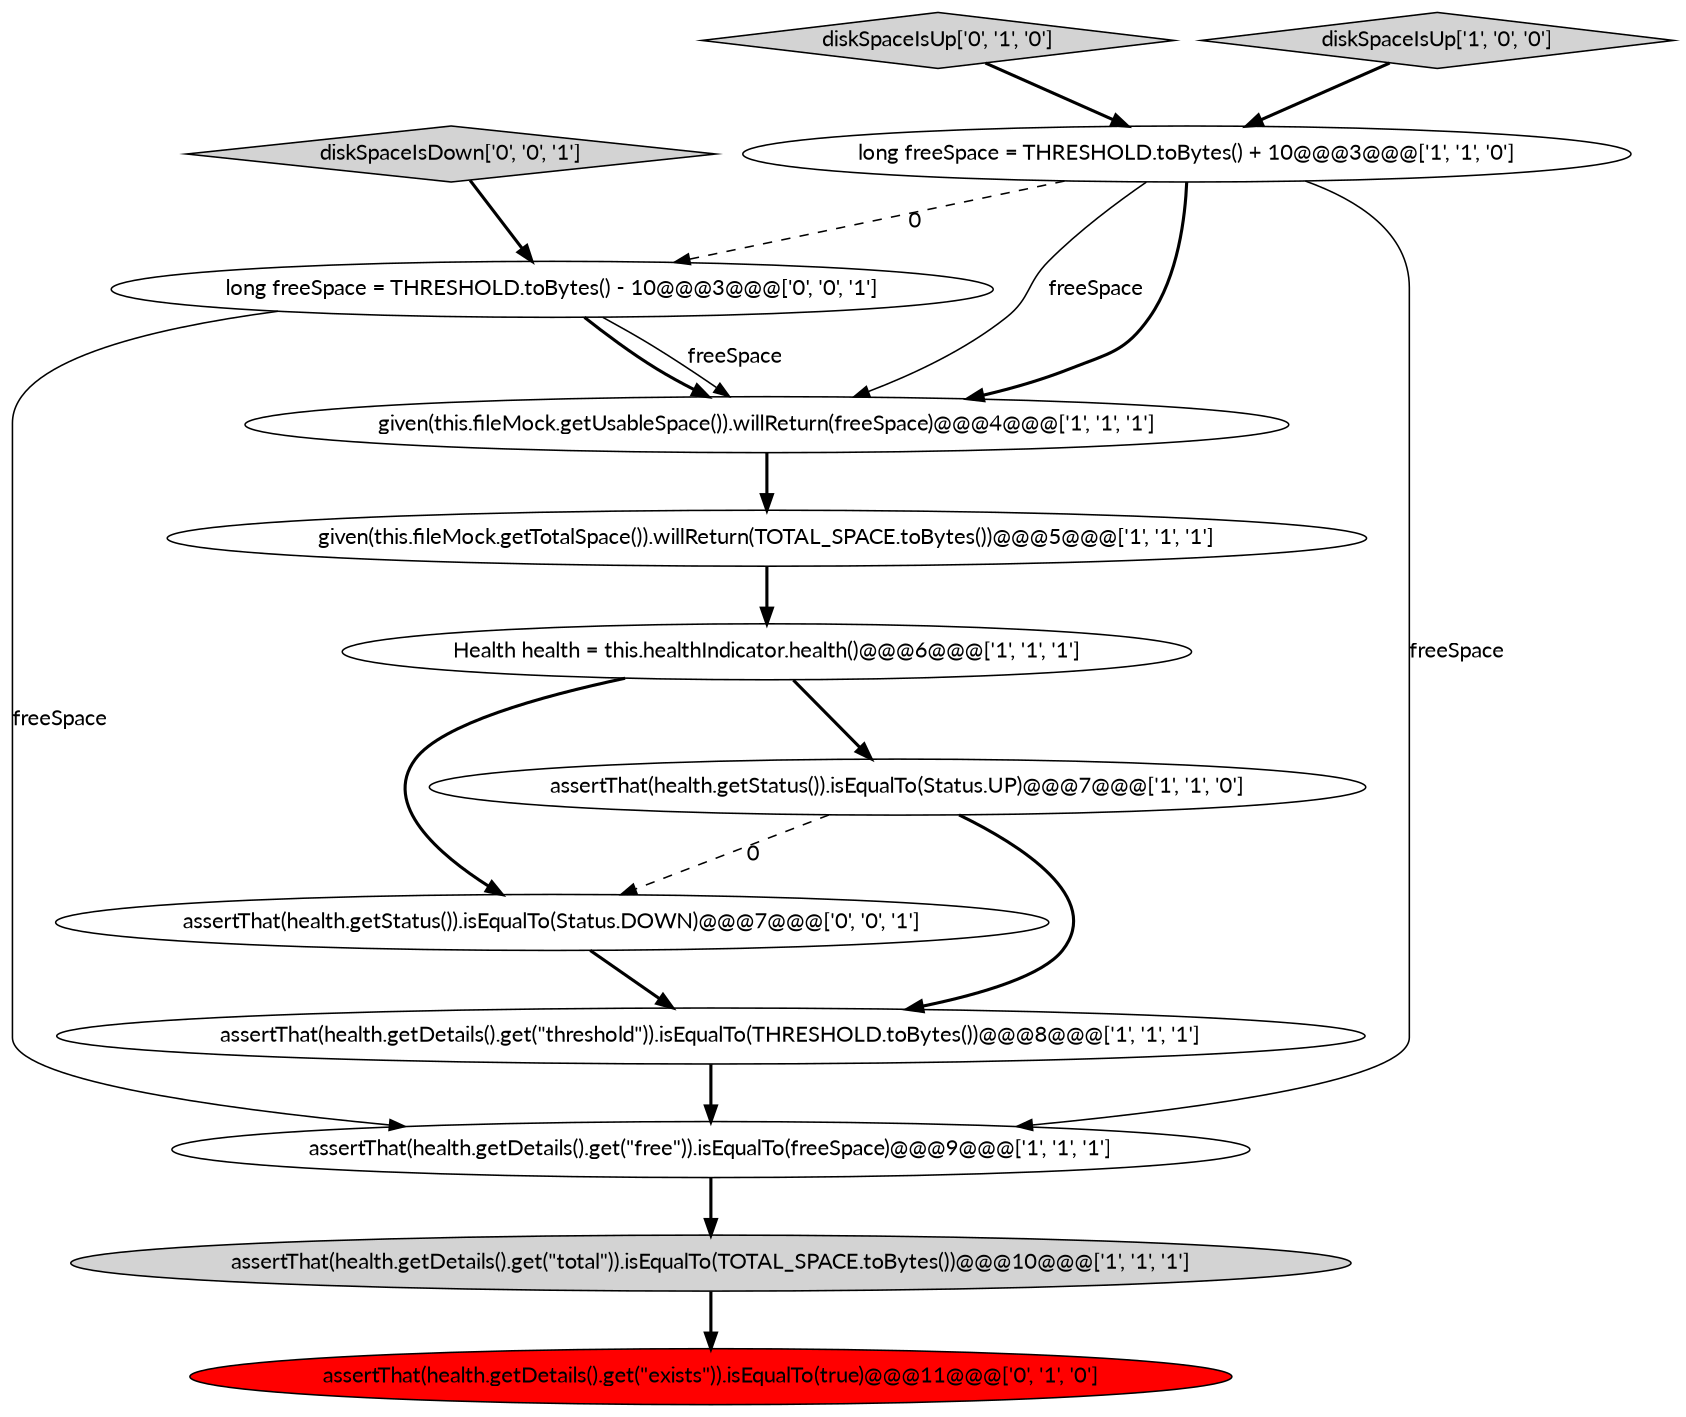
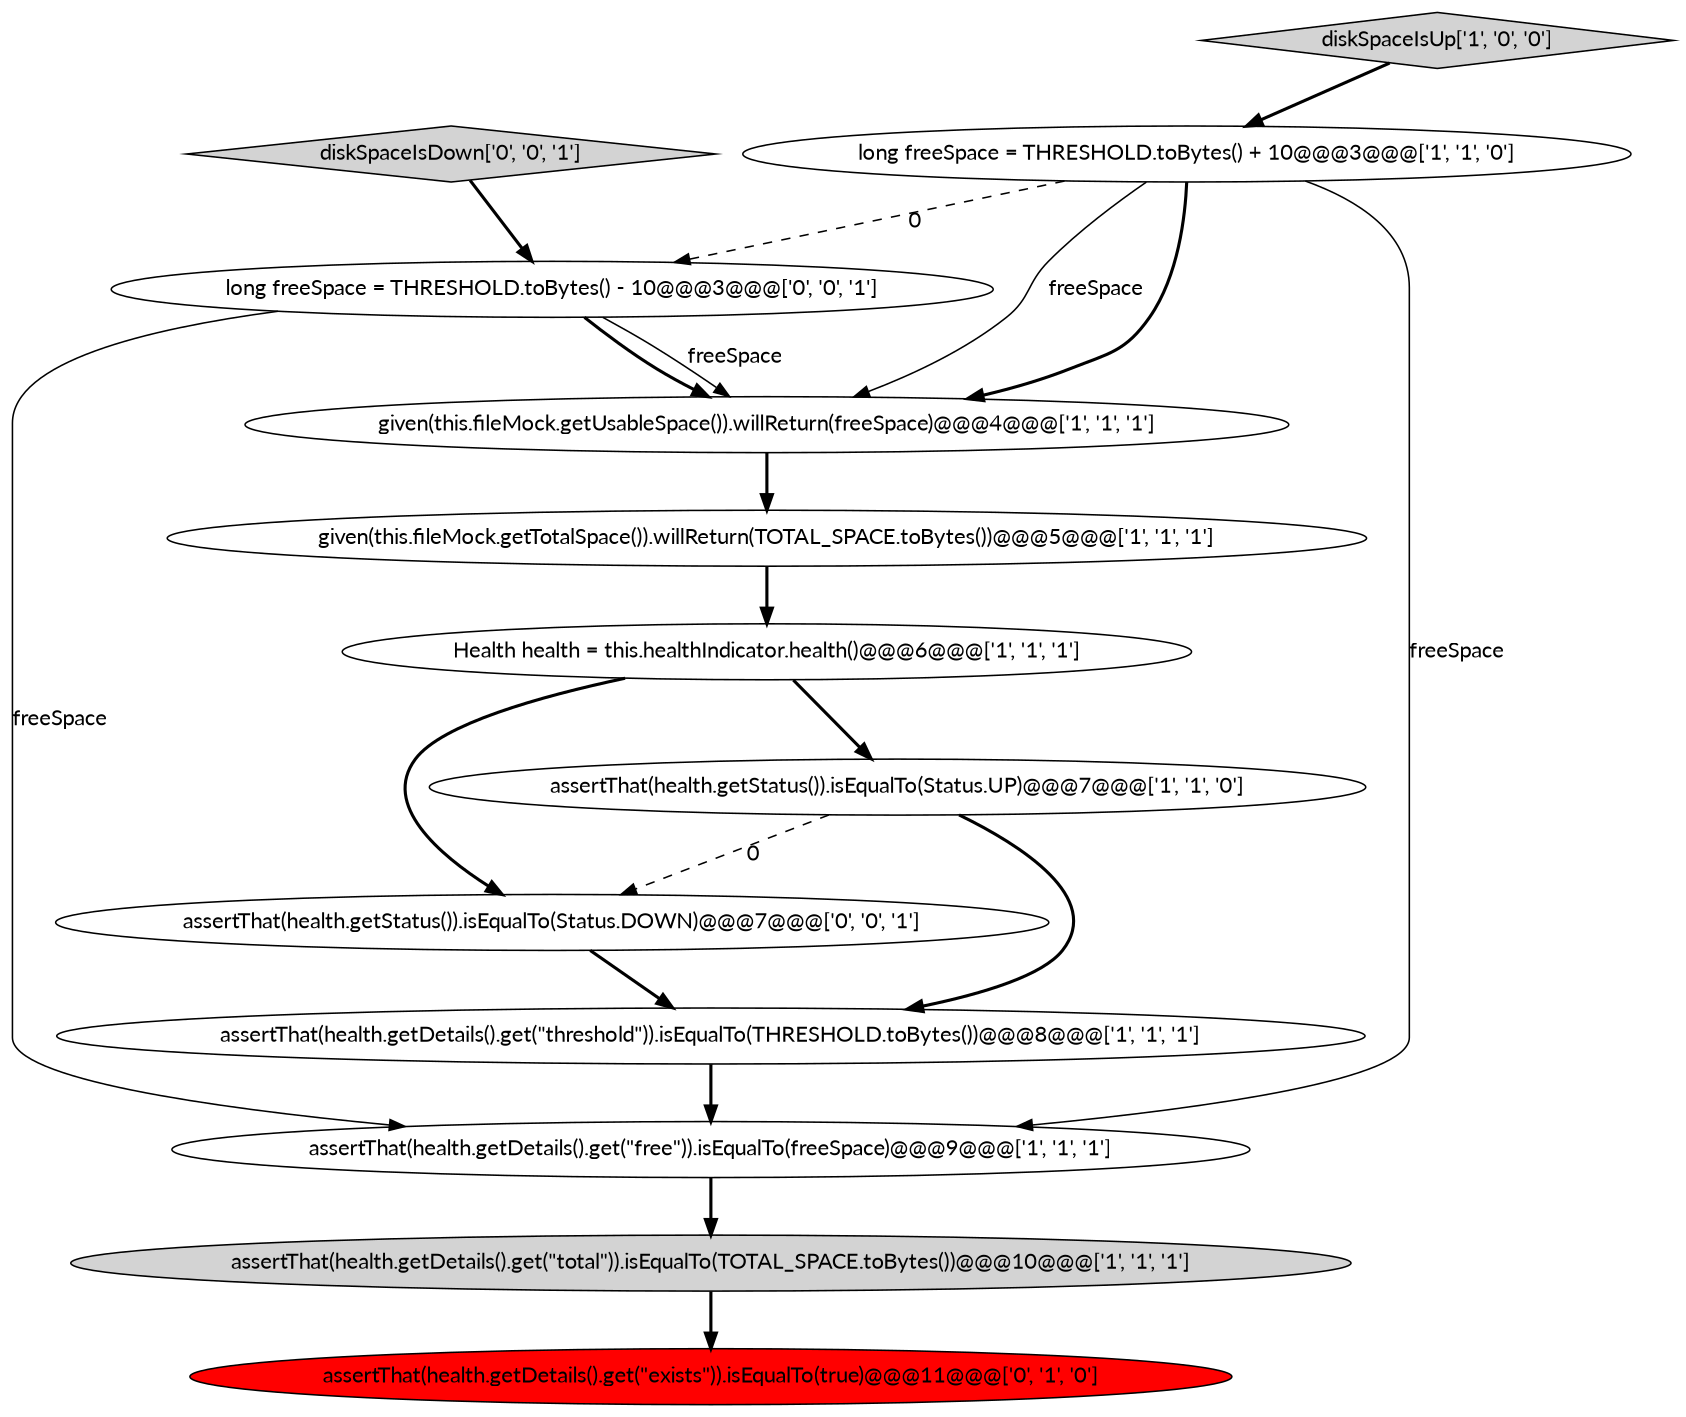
node "diskSpaceIsUp['0', '1', '0']": removed
